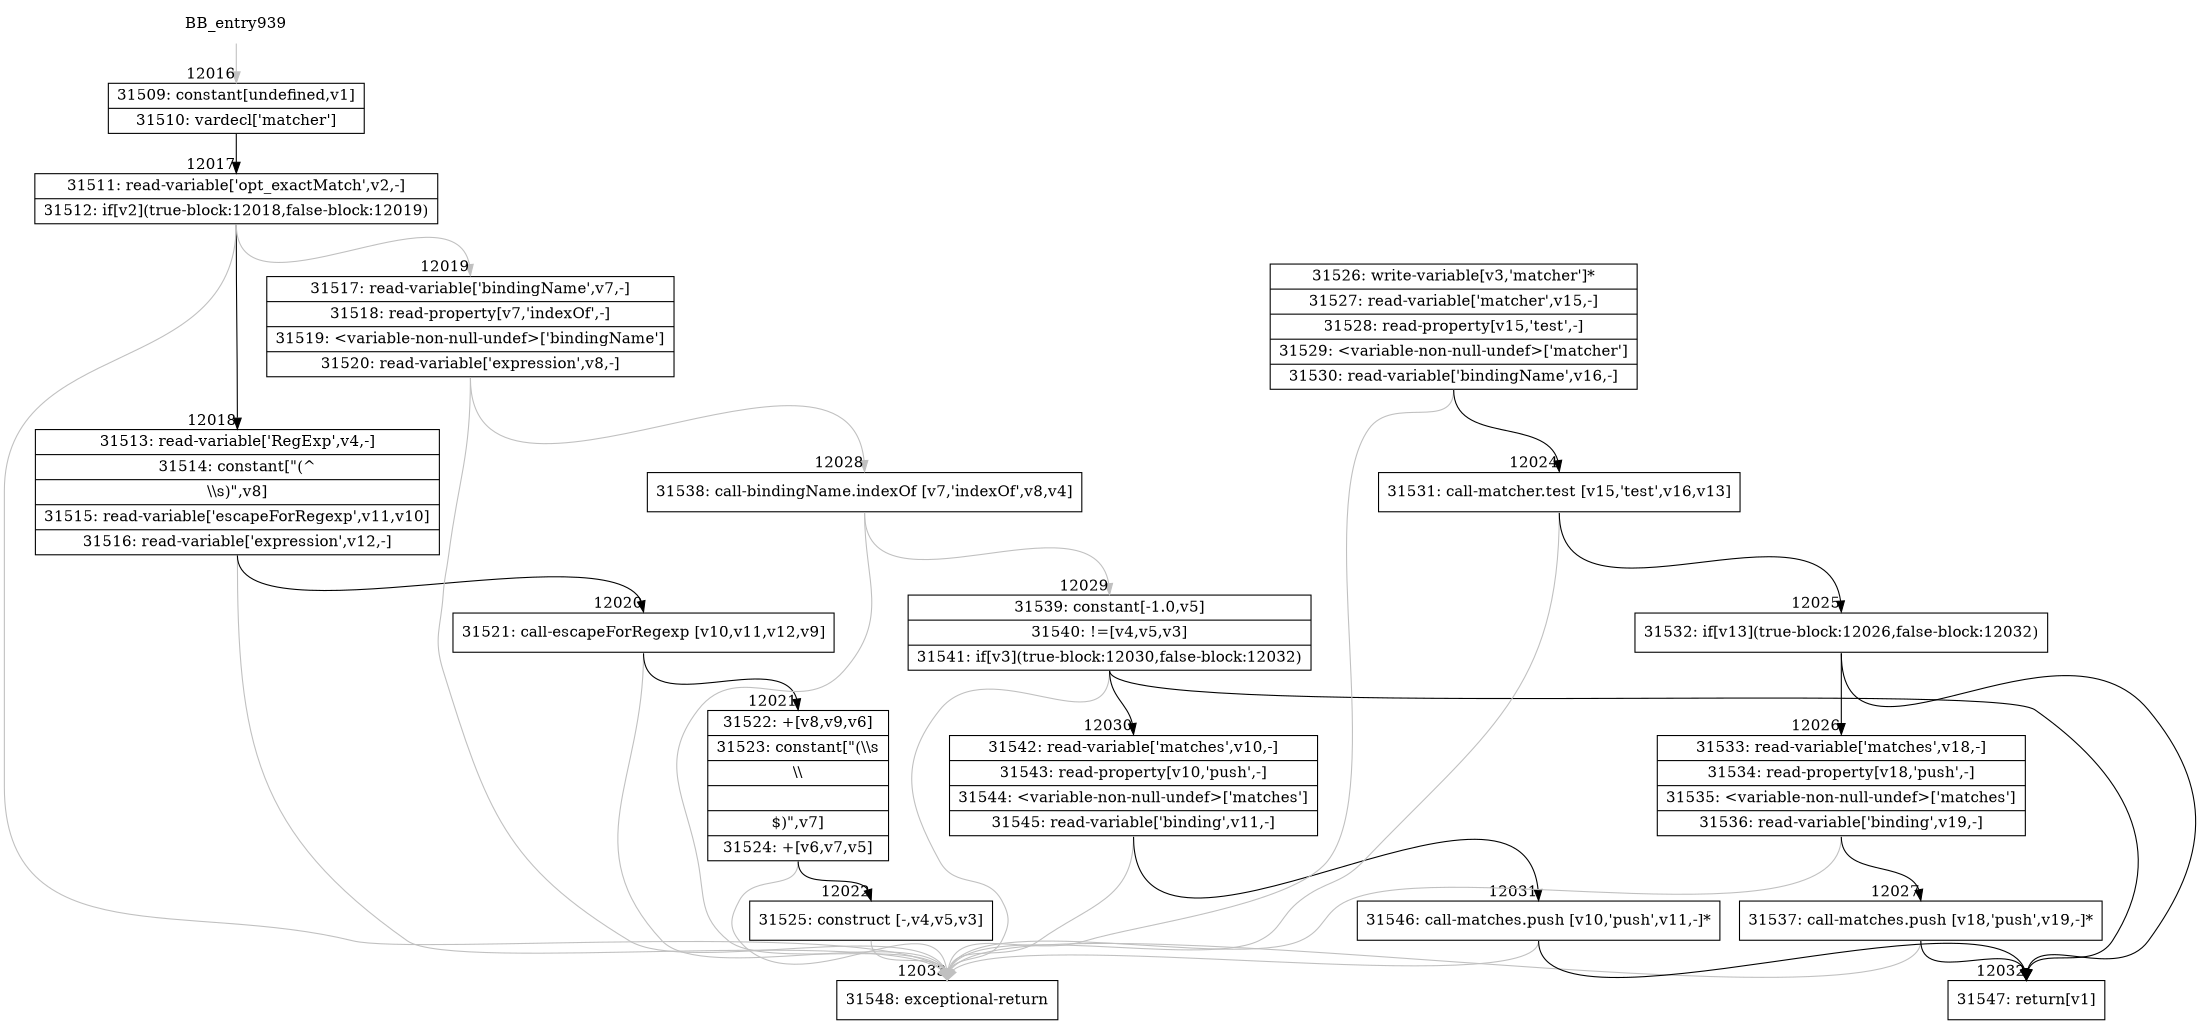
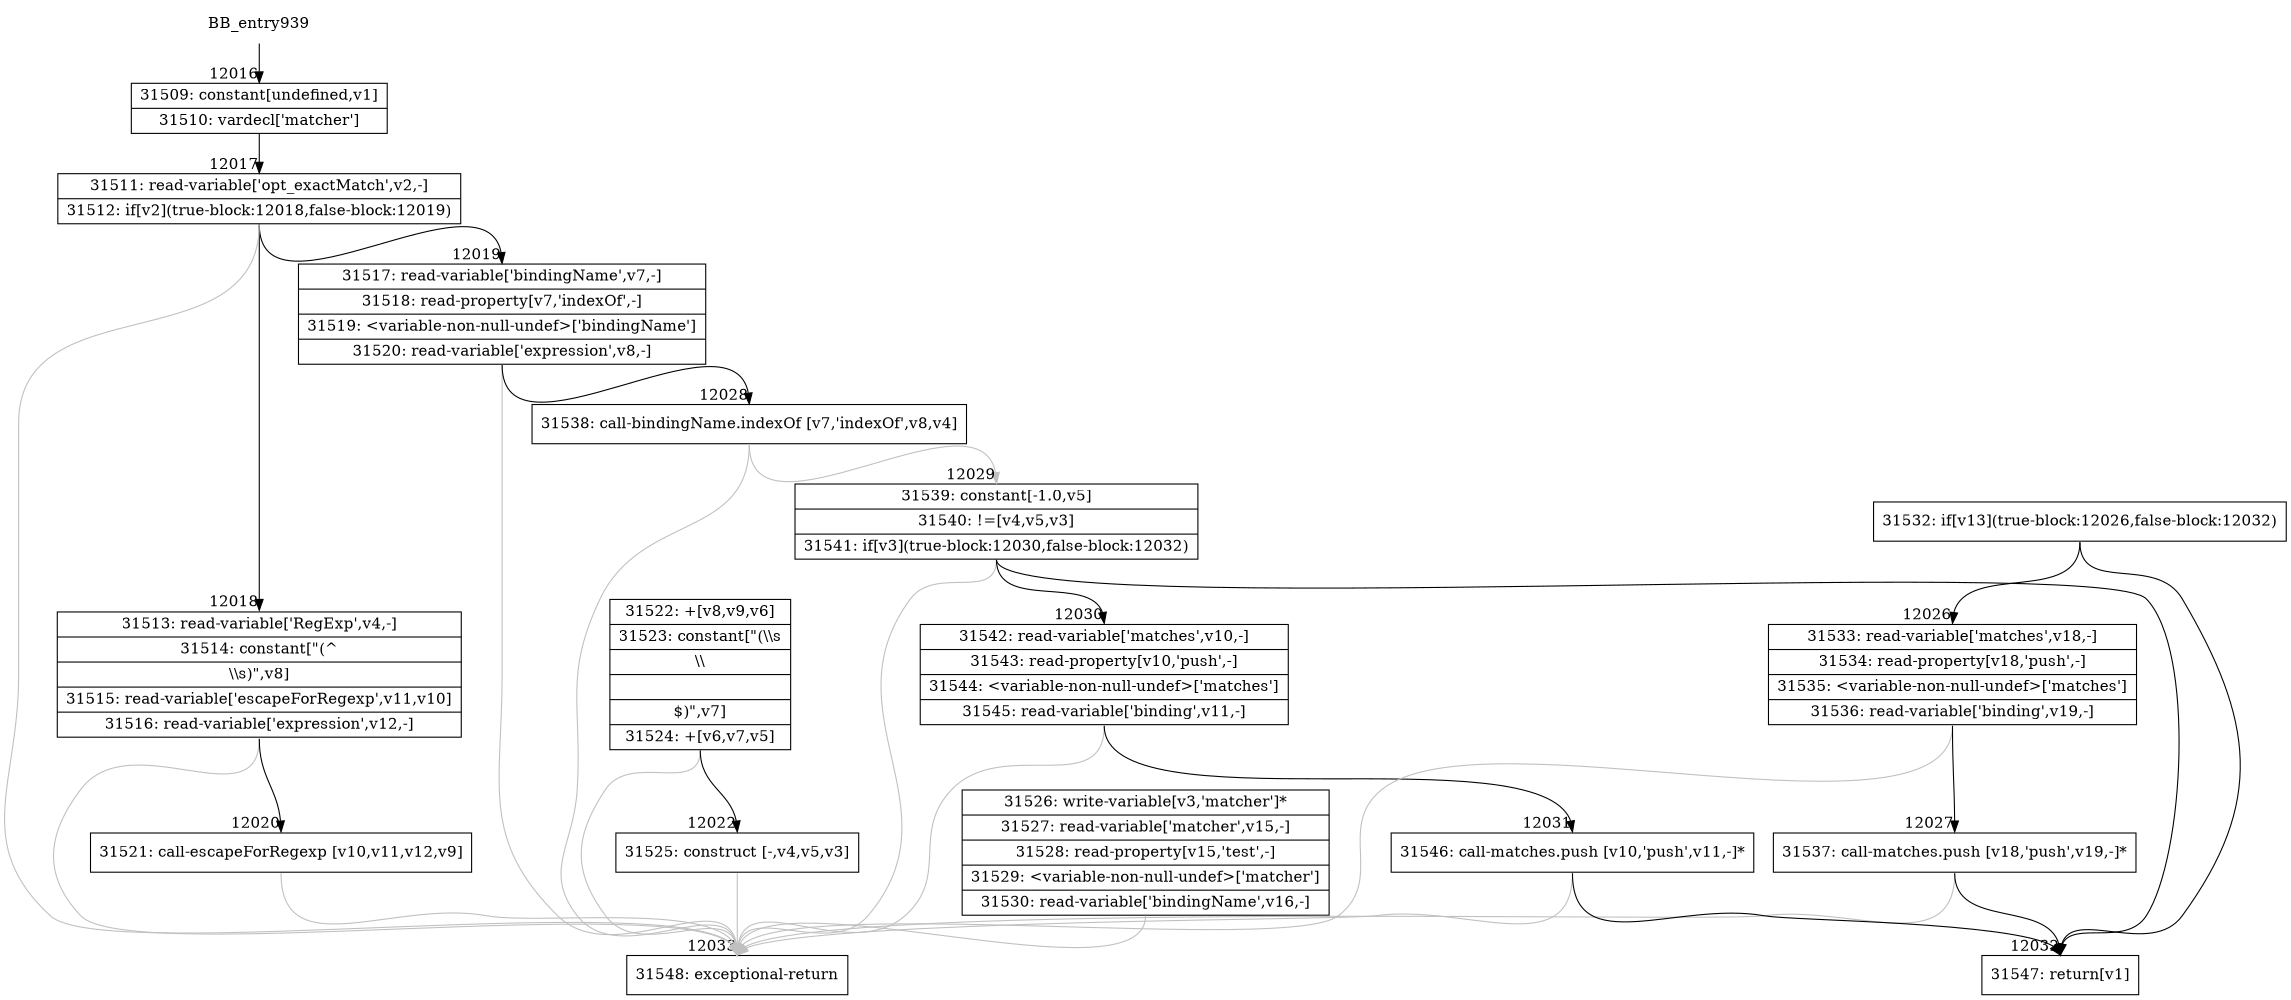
edge "BB_entry939" -> "31509: constant[undefined,v1]": color gray -> black
edge "31511: read-variable['opt_exactMatch',v2,-]" -> "31517: read-variable['bindingName',v7,-]": color gray -> black
edge "31517: read-variable['bindingName',v7,-]" -> "31538: call-bindingName.indexOf [v7,'indexOf',v8,v4]": color gray -> black
node "31531: call-matcher.test [v15,'test',v16,v13]": removed
edge "31521: call-escapeForRegexp [v10,v11,v12,v9]" -> "31522: +[v8,v9,v6]": removed
